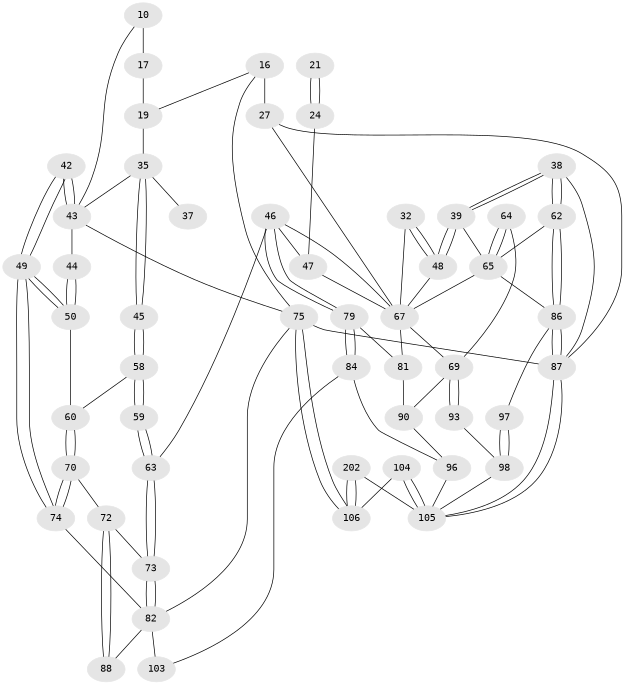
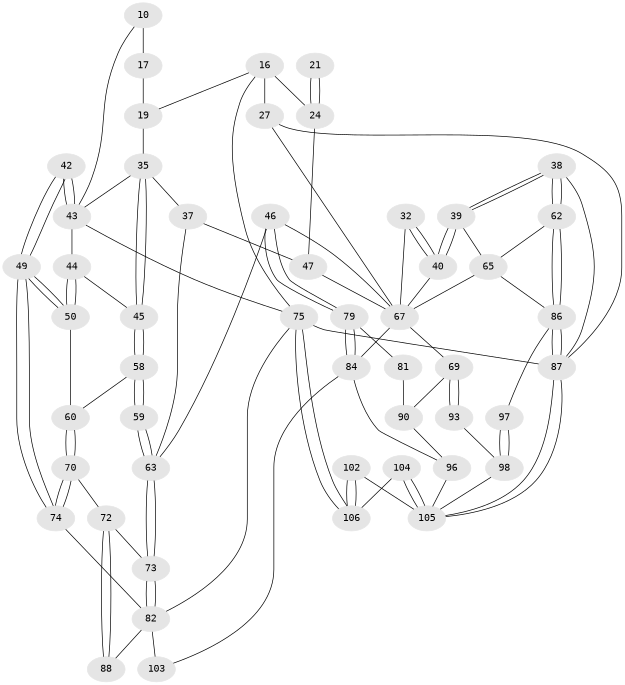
edge "16" -- "24": added
node "64": removed
edge "46" -- "47": now "37" -- "47"
node "48": label "48" -> "40"
edge "44" -- "45": added
edge "67" -- "81": now "67" -- "84"
edge "37" -- "63": added
node "202": label "202" -> "102"
